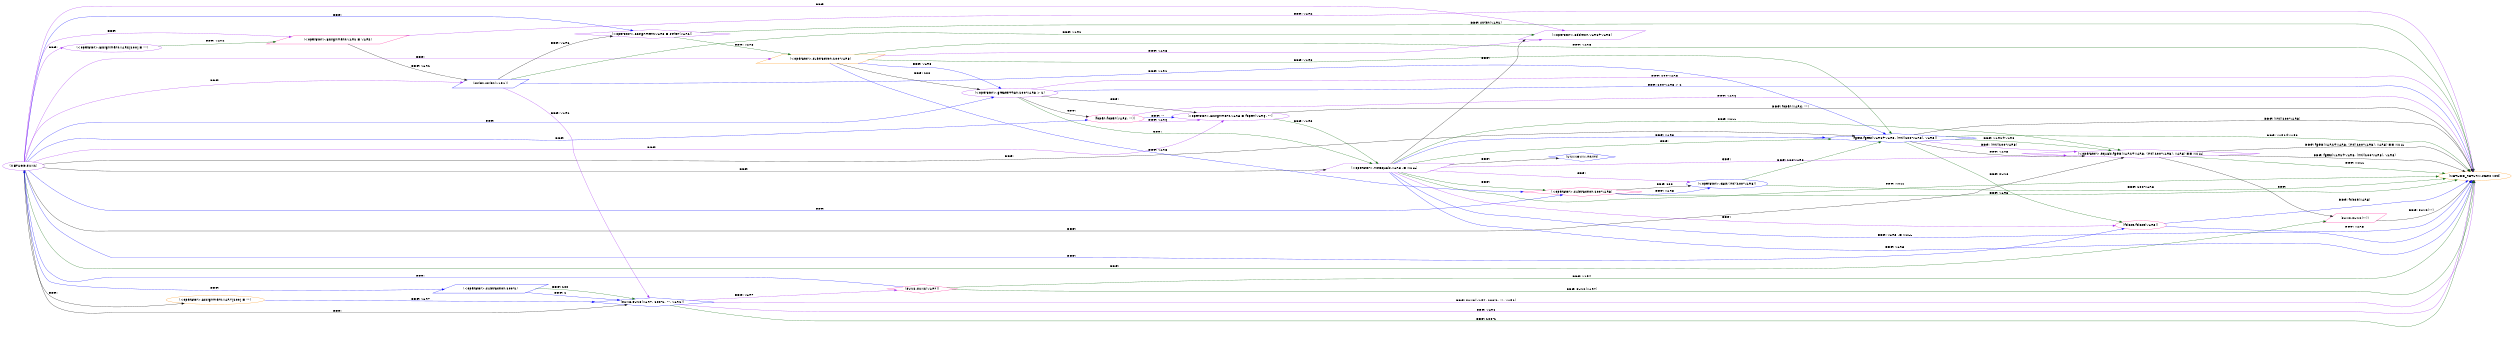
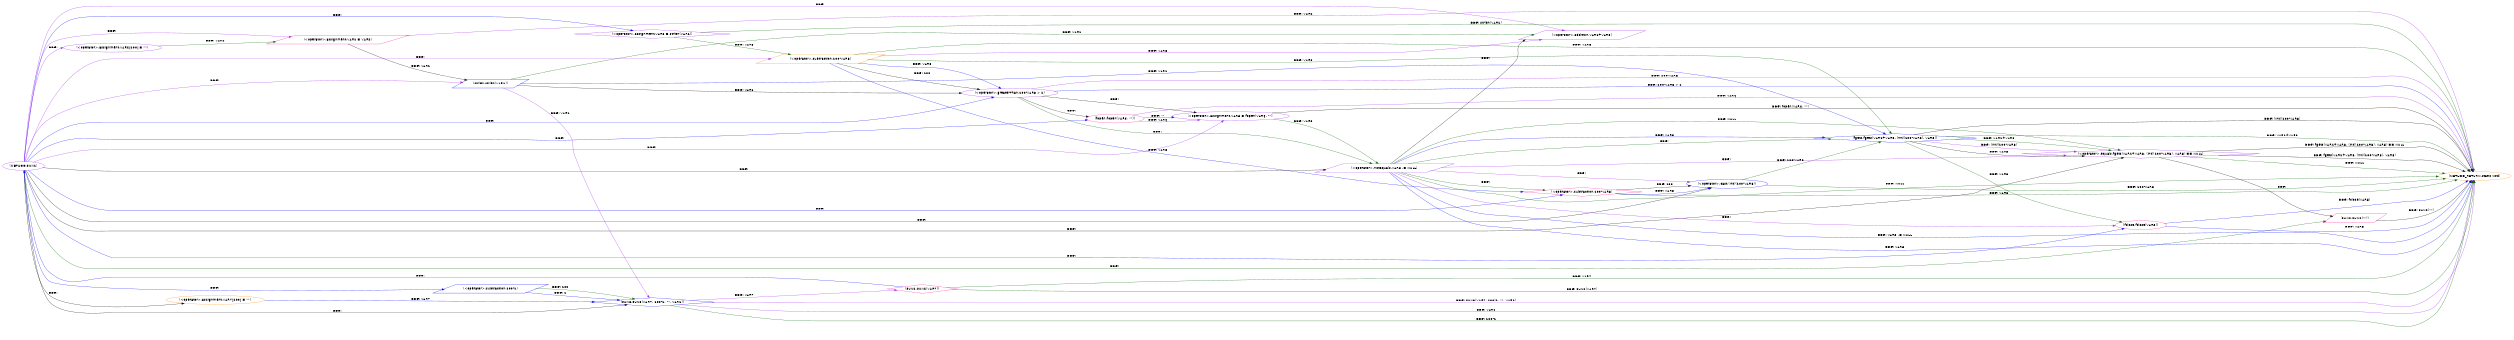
edge "(strlen,strlen(VAR1))" -> "(<operator>.assignment,VAR3 = strlen(VAR1))": now "(strlen,strlen(VAR1))" -> "(<operator>.greaterThan,100-VAR3 > 1)"
node "(UNKNOWN,int,int)": removed
edge "(METHOD,FUN1)" -> "(fgets,fgets(VAR1+VAR3, (int)(100-VAR3), VAR5))": now "(METHOD,FUN1)" -> "(<operator>.cast,(int)(100-VAR3))"
edge "(fgets,fgets(VAR1+VAR3, (int)(100-VAR3), VAR5))" -> "(fclose,fclose(VAR5))": label "DDG: FUN5" -> "DDG: VAR5"
